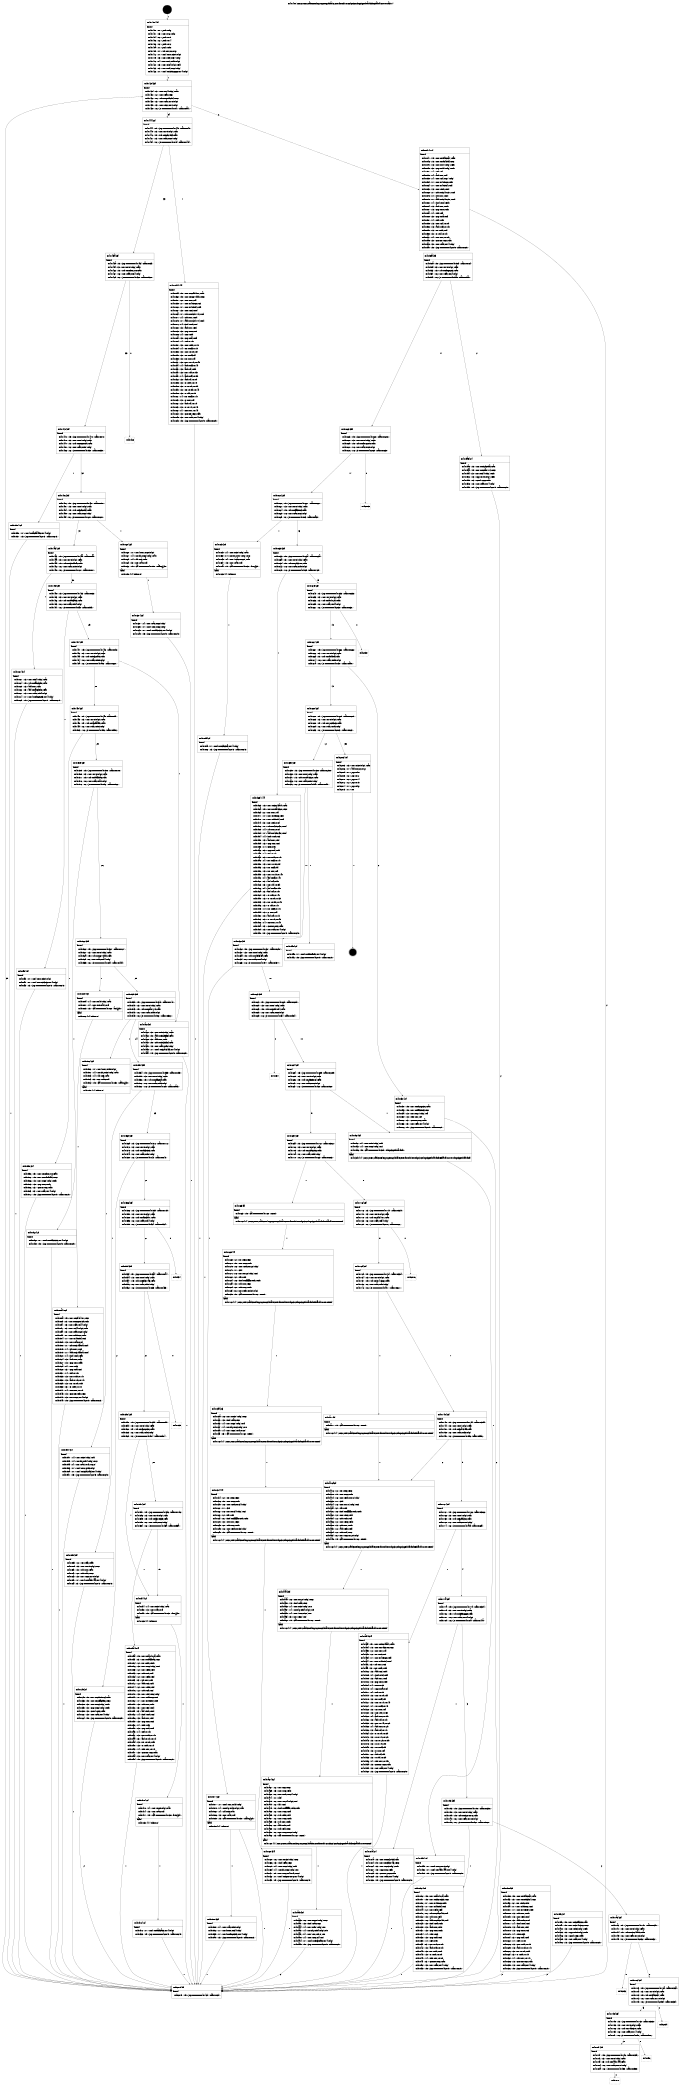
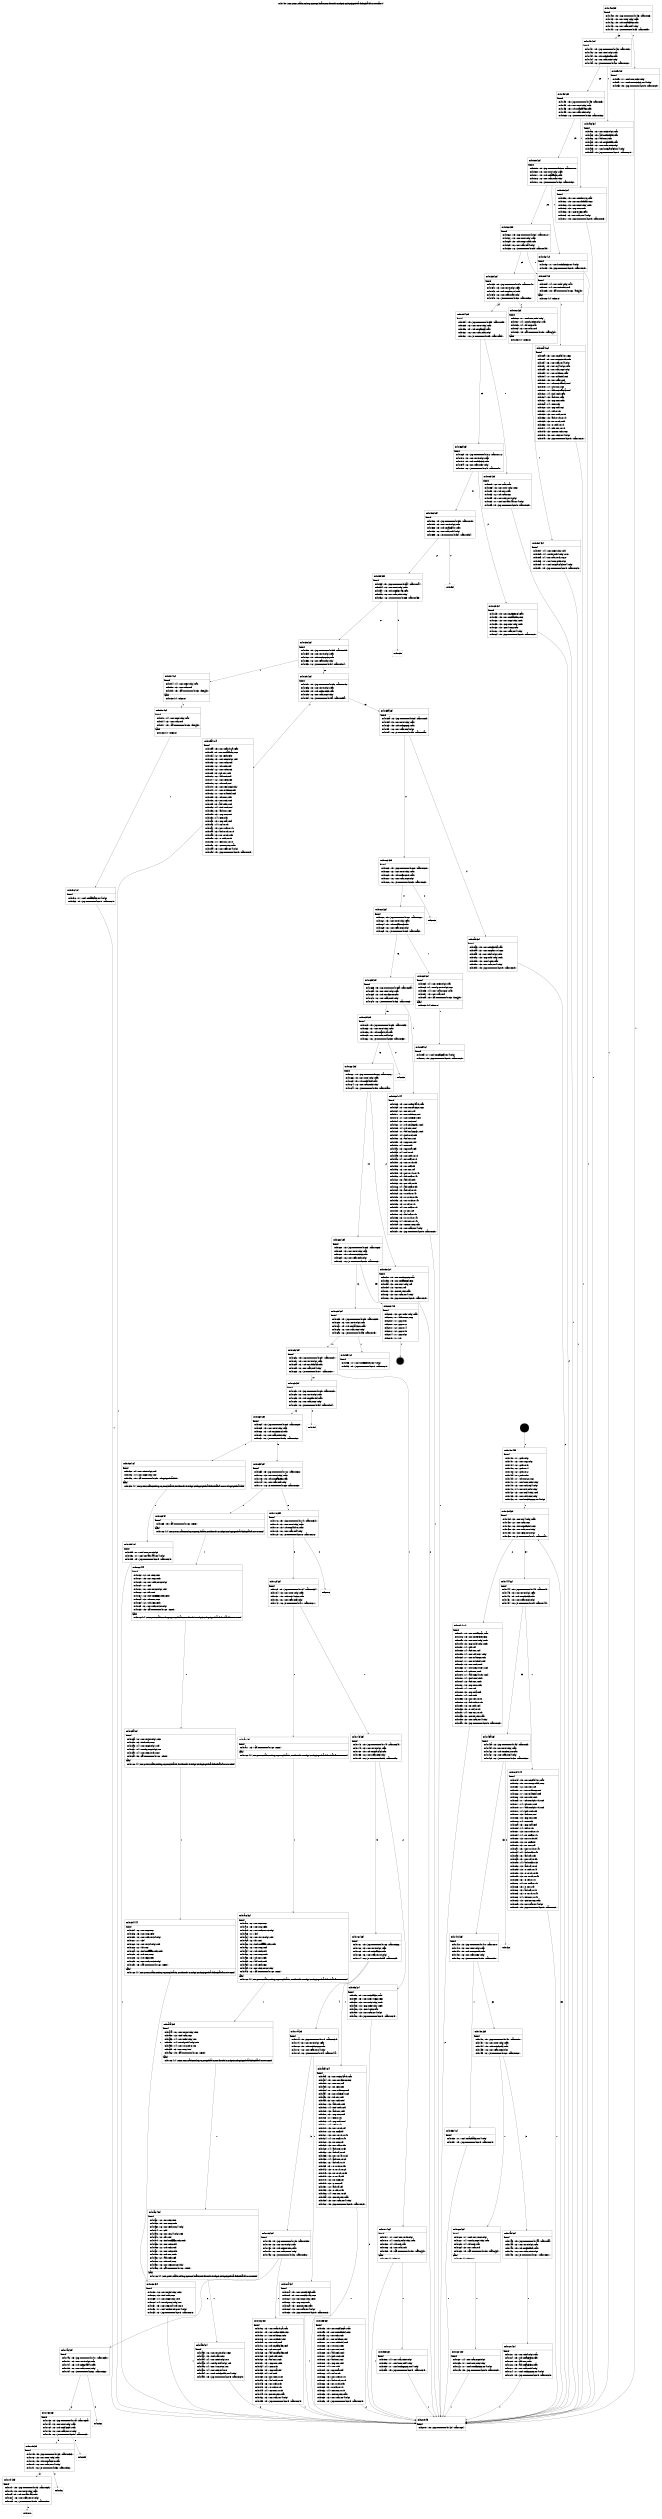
edge "0x4014a5 [25]" -> "0x4014be [25]": removed, label "30"
edge "0x401748 [25]" -> "0x401a16 [52]": now "0x401748 [25]" -> "0x4019f6 [27]"
edge "0x4015d1 [25]" -> "0x401f04 [12]": now "0x4015d1 [25]" -> "0x4015ea [25]"
